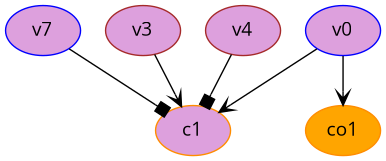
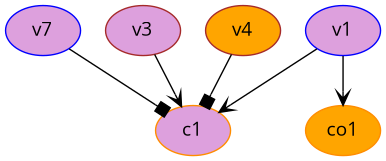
node "v4": fillcolor plum -> orange
node "v0": label "v0" -> "v1"
